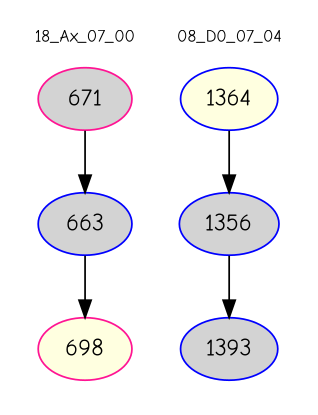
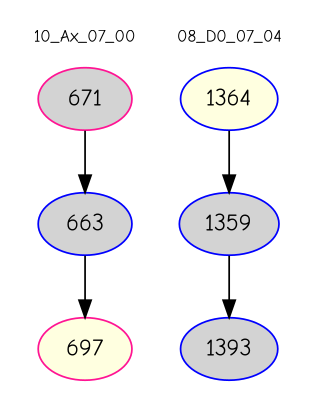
cluster "18_Ax_07_00": label "18_Ax_07_00" -> "10_Ax_07_00"
node "1356": label "1356" -> "1359"
node "698": label "698" -> "697"
